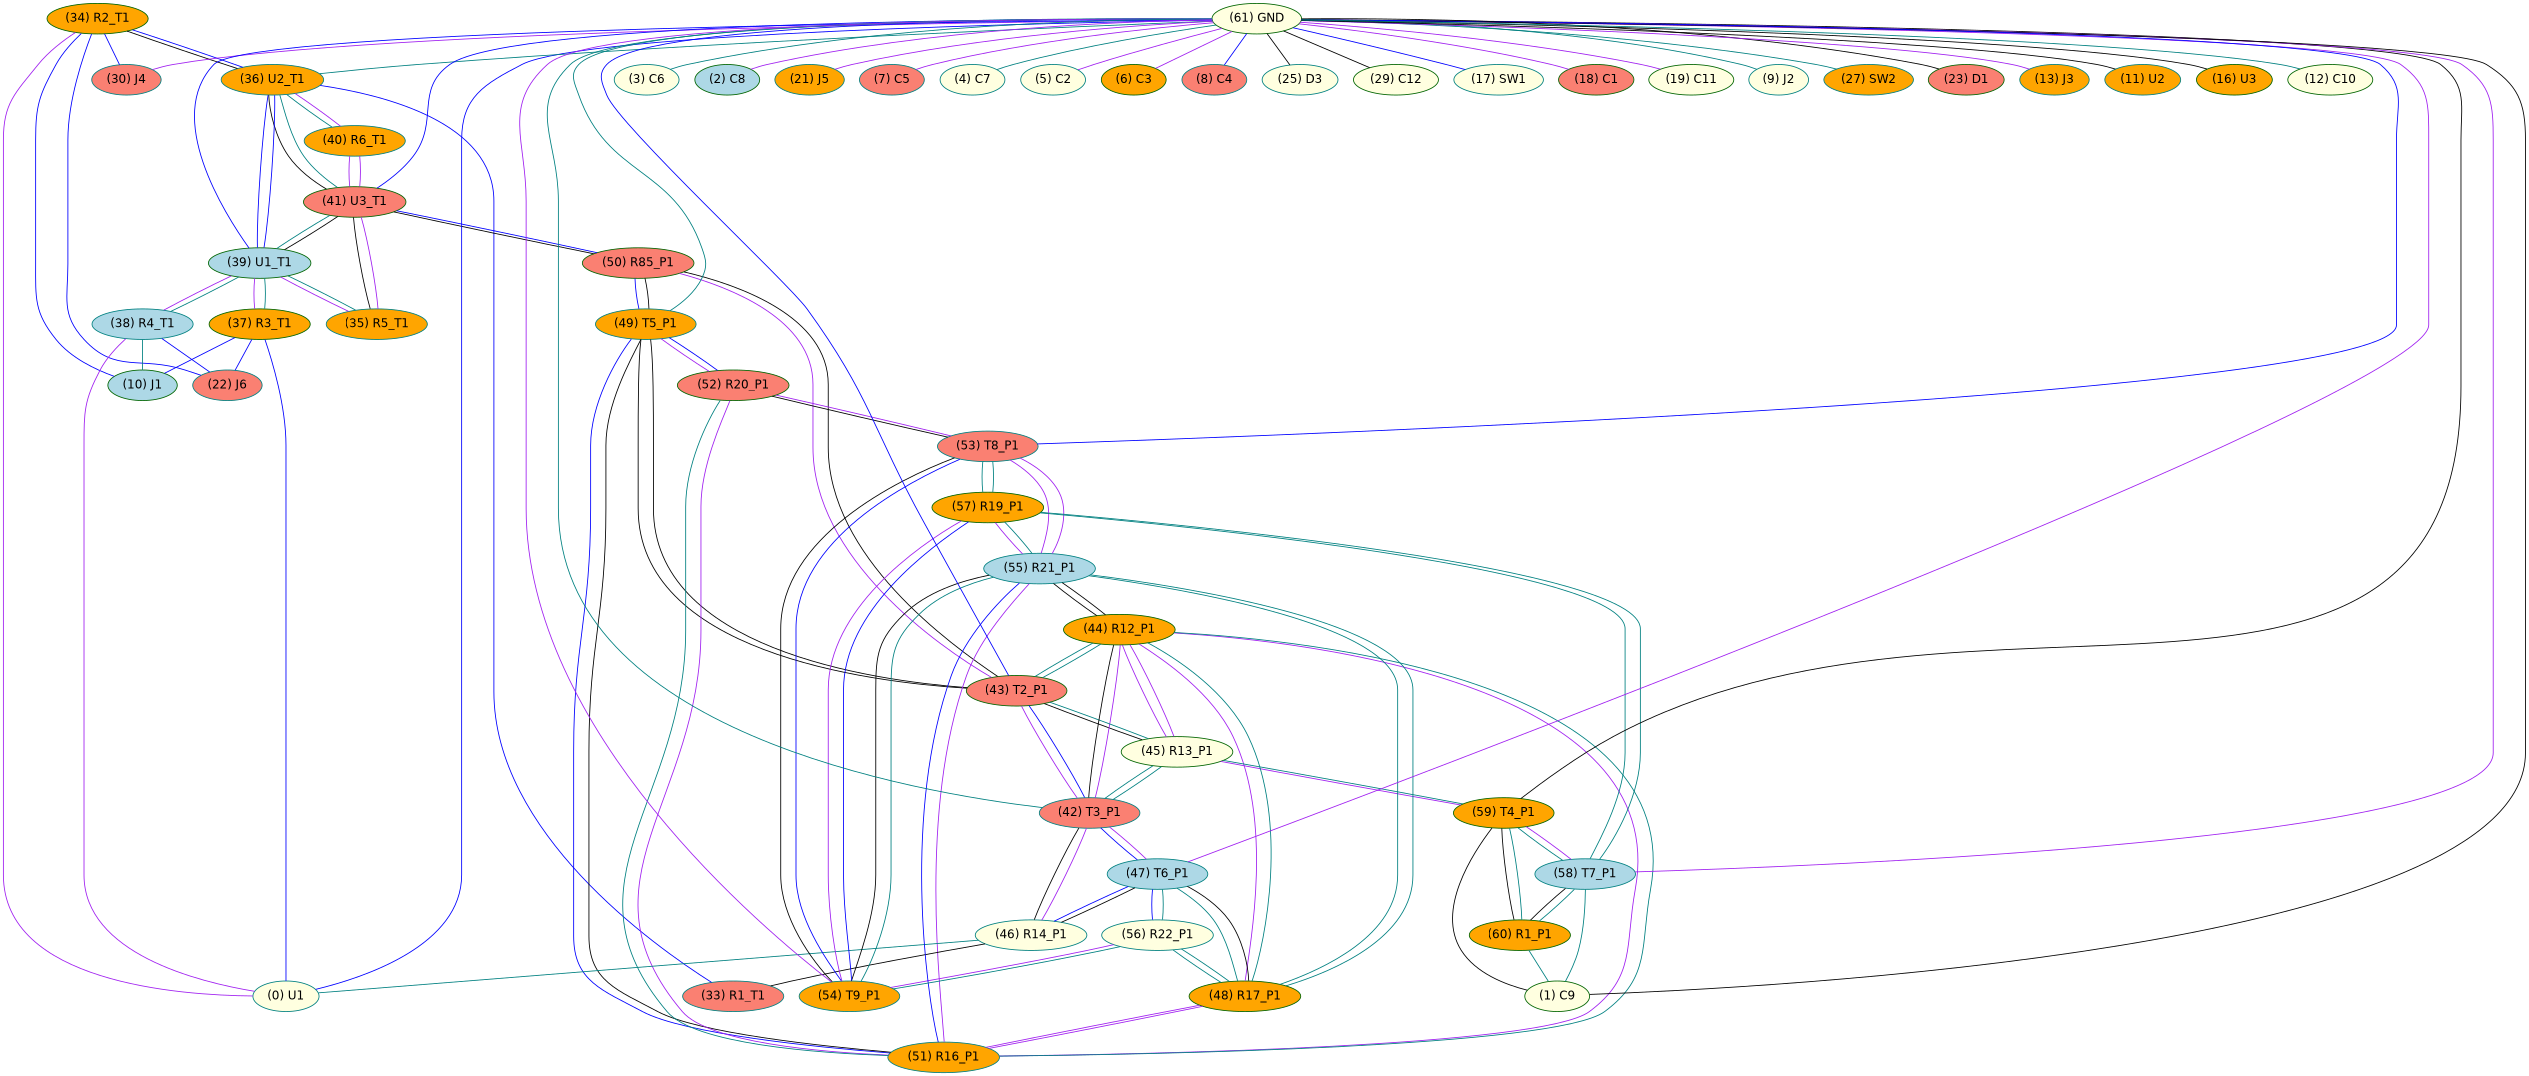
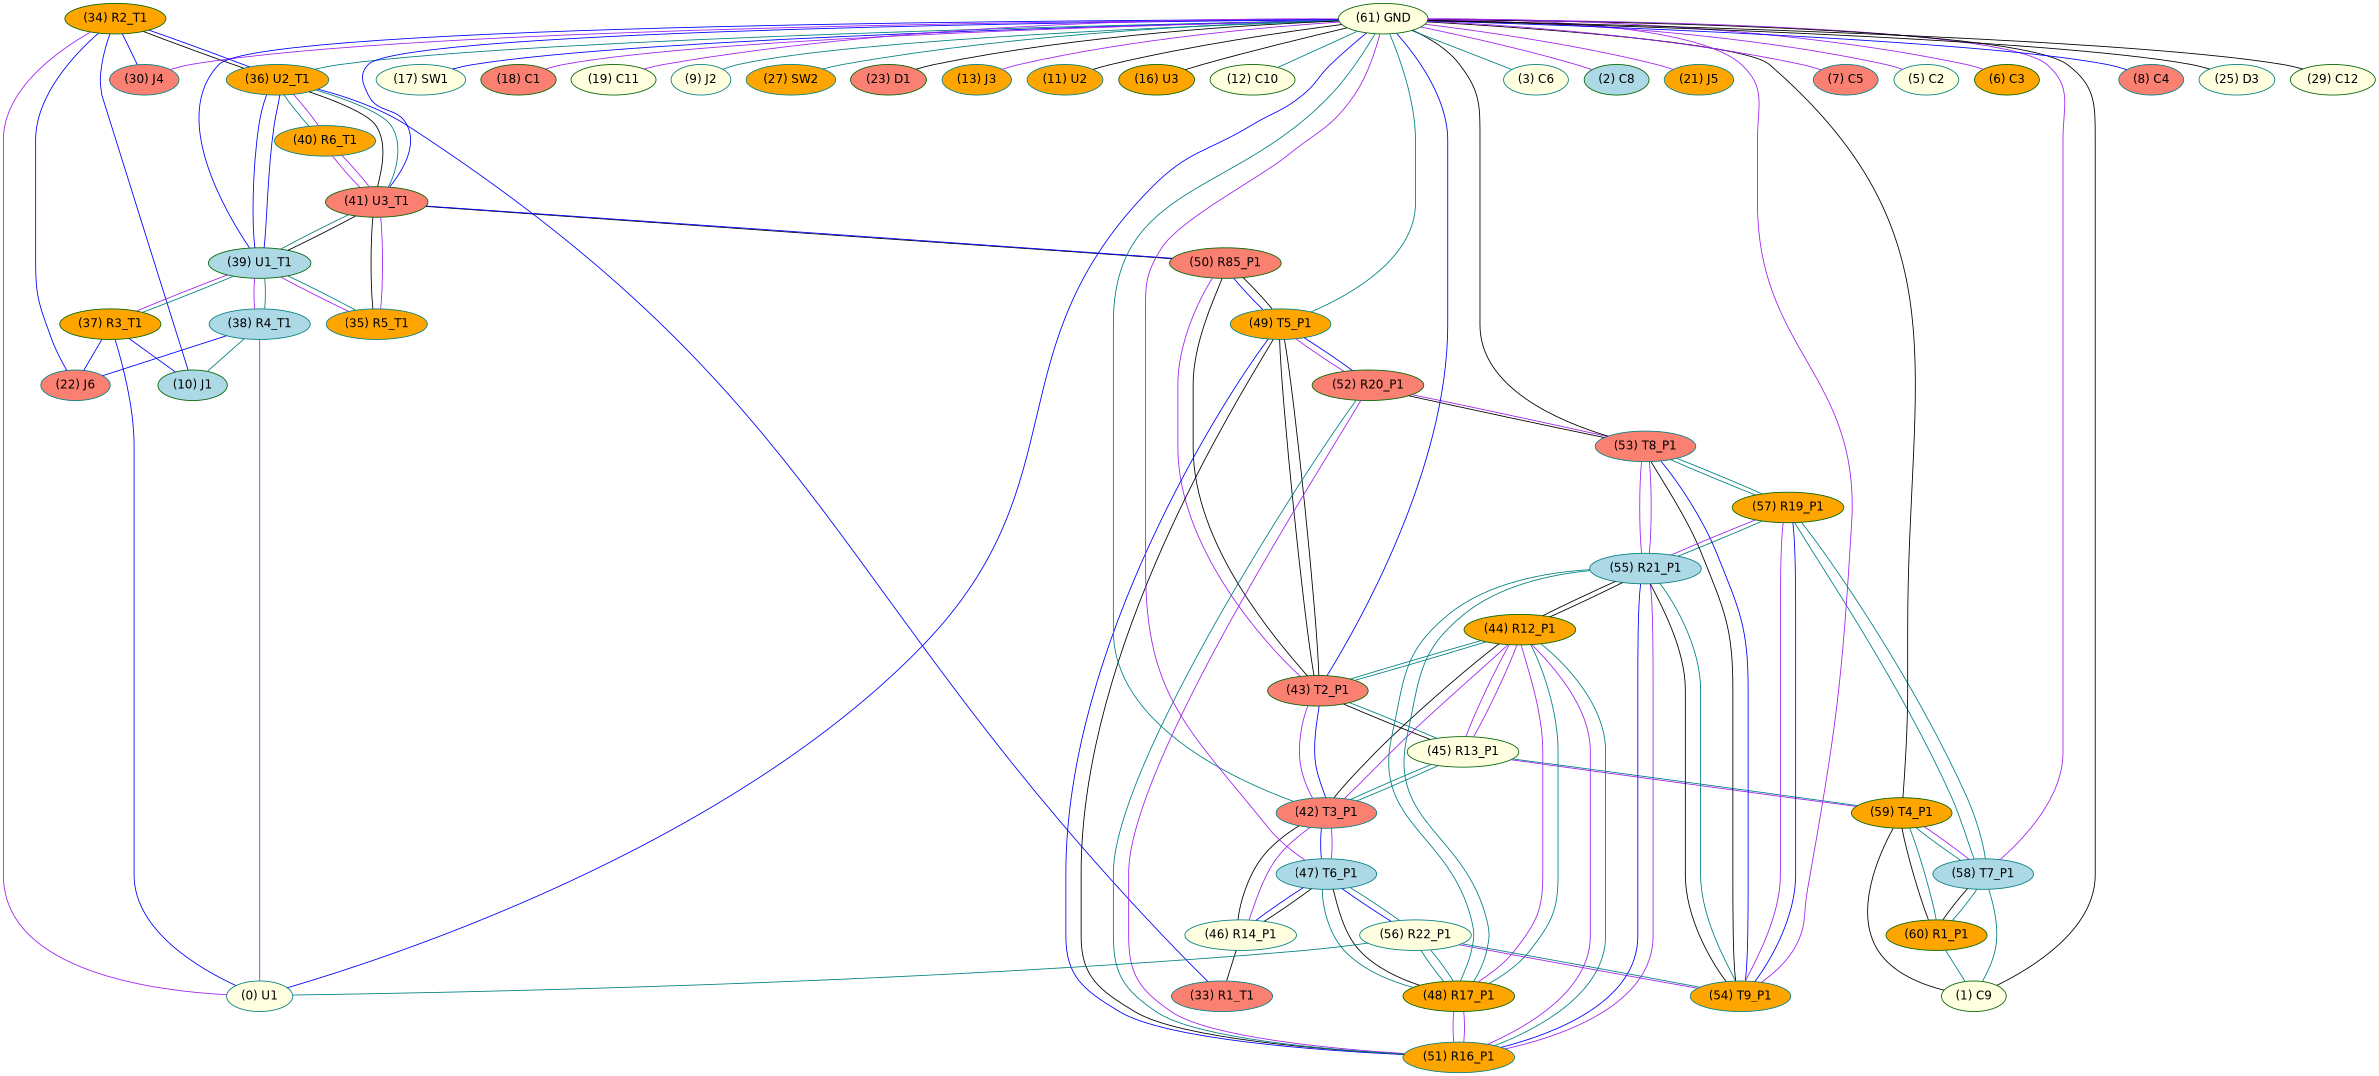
node "(4) C7": removed
edge "(61) GND" -- "(53) T8_P1": color blue -> black
edge "(46) R14_P1" -- "(0) U1": now "(56) R22_P1" -- "(0) U1"
